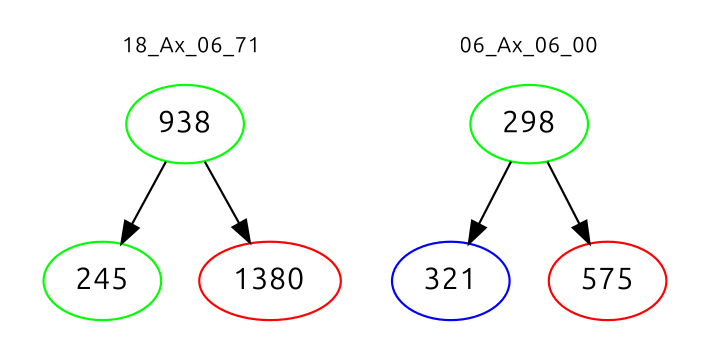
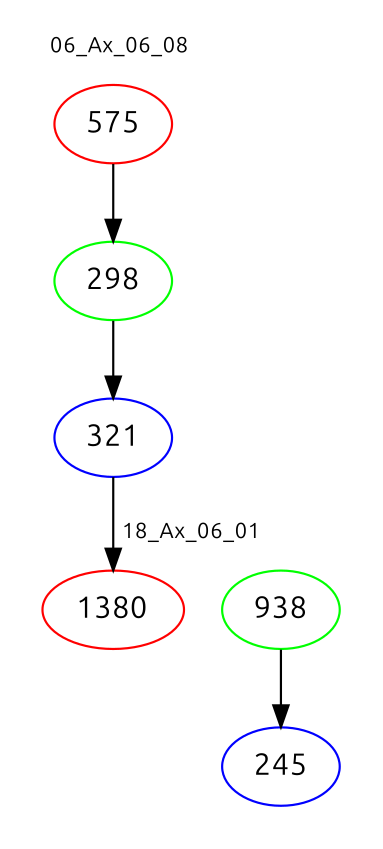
cluster "18_Ax_06_71": label "18_Ax_06_71" -> "18_Ax_06_01"
cluster "06_Ax_06_00": label "06_Ax_06_00" -> "06_Ax_06_08"
edge "938" -> "1380": now "321" -> "1380"
edge "298" -> "575": reversed
node "245": color green -> blue
